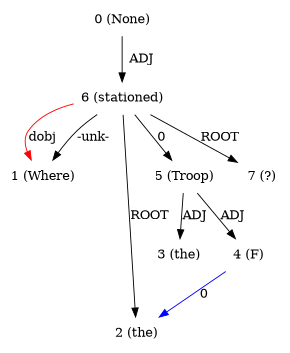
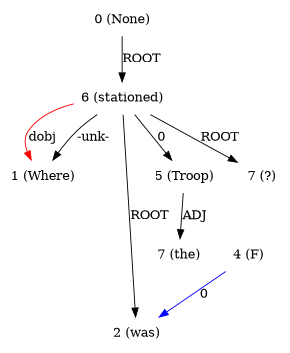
edge "0 (None)" -> "6 (stationed)": label "ADJ" -> "ROOT"
edge "5 (Troop)" -> "4 (F)": removed, label "ADJ"
node "3 (the)": label "3 (the)" -> "7 (the)"
node "2 (the)": label "2 (the)" -> "2 (was)"
